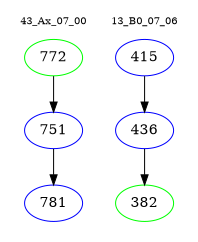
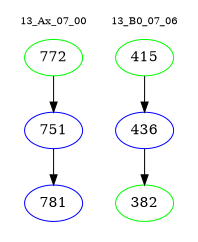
cluster "43_Ax_07_00": label "43_Ax_07_00" -> "13_Ax_07_00"
node "415": color blue -> green
